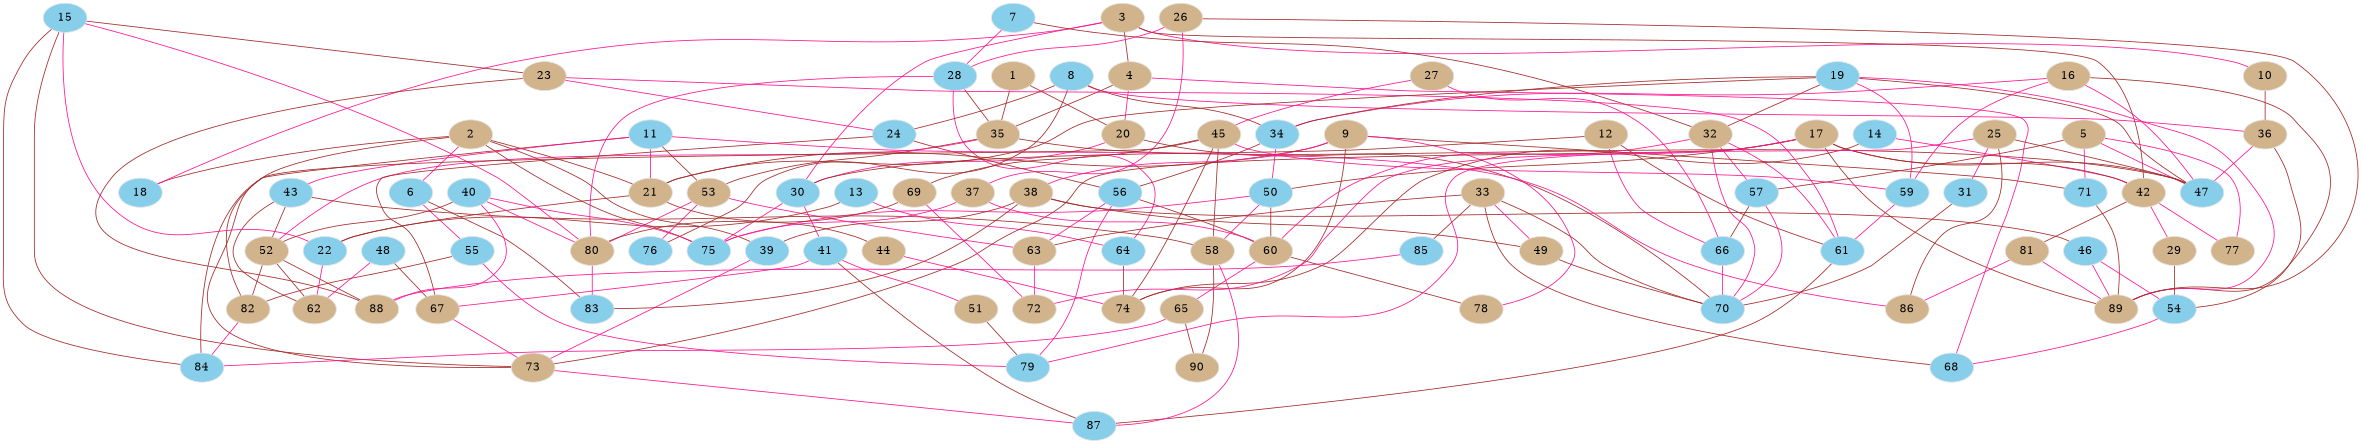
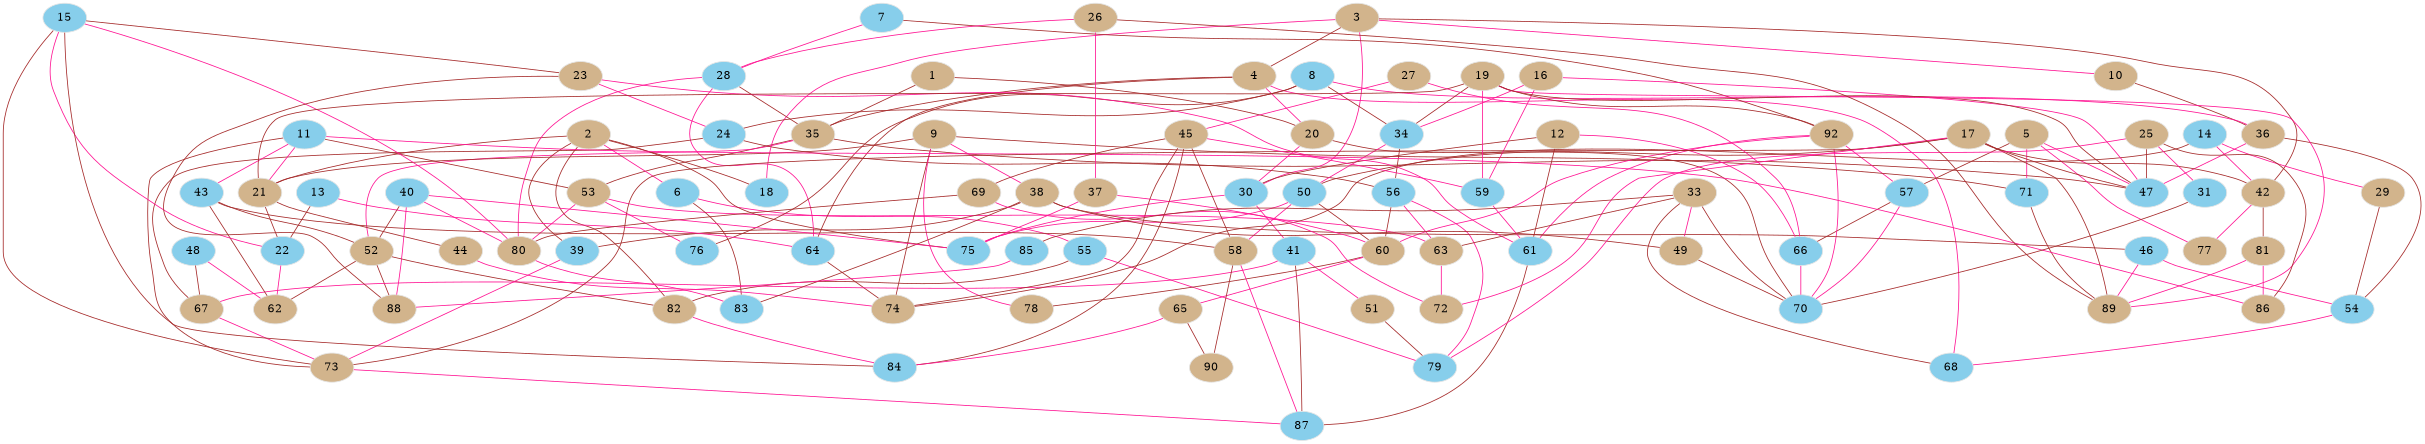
node "19": fillcolor skyblue -> tan
node "32": label "32" -> "92"
edge "4" -- "64": added
edge "16" -- "89": removed
edge "42" -- "29": now "14" -- "29"
